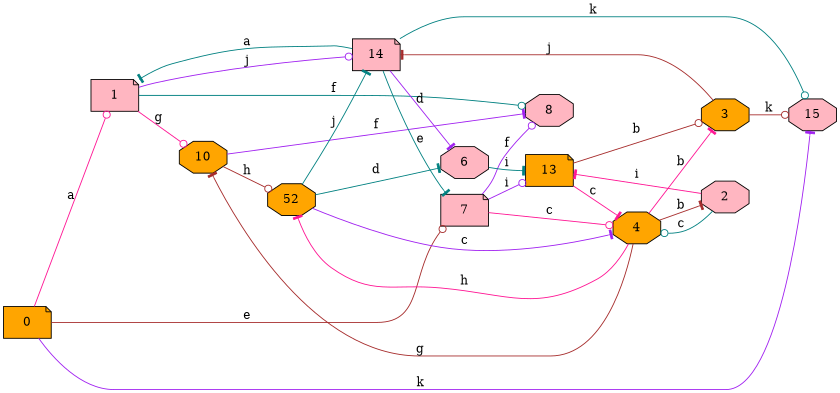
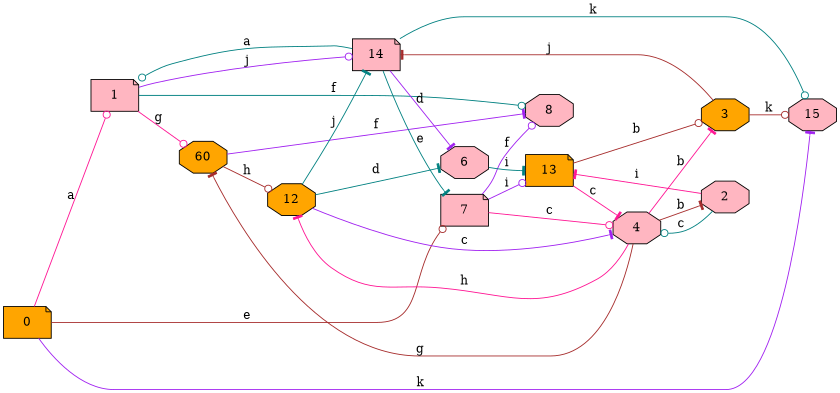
edge "14" -> "1": arrowhead tee -> odot
node "10": label "10" -> "60"
node "52": label "52" -> "12"
node "4": fillcolor orange -> lightpink
